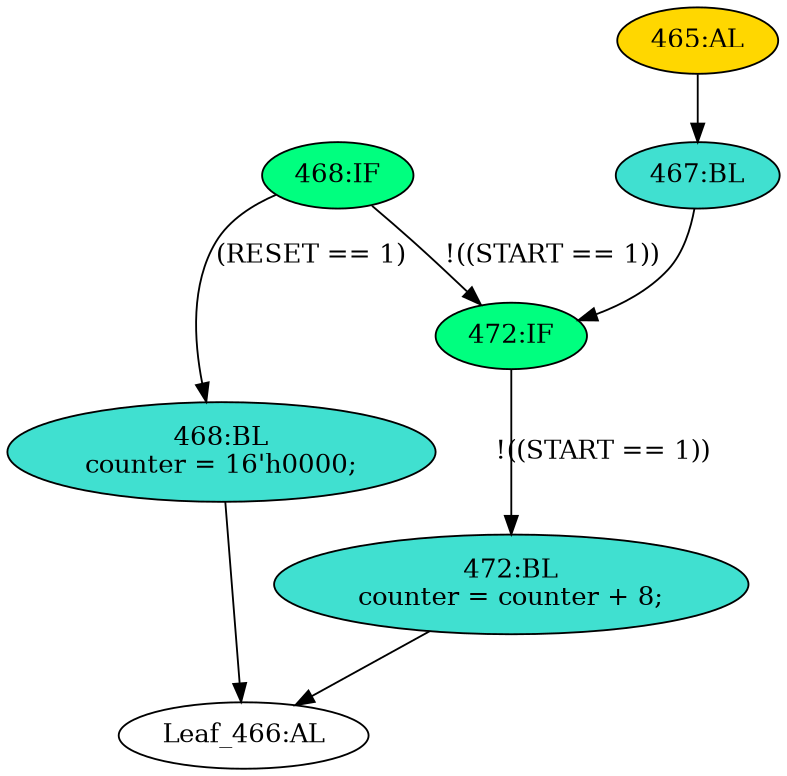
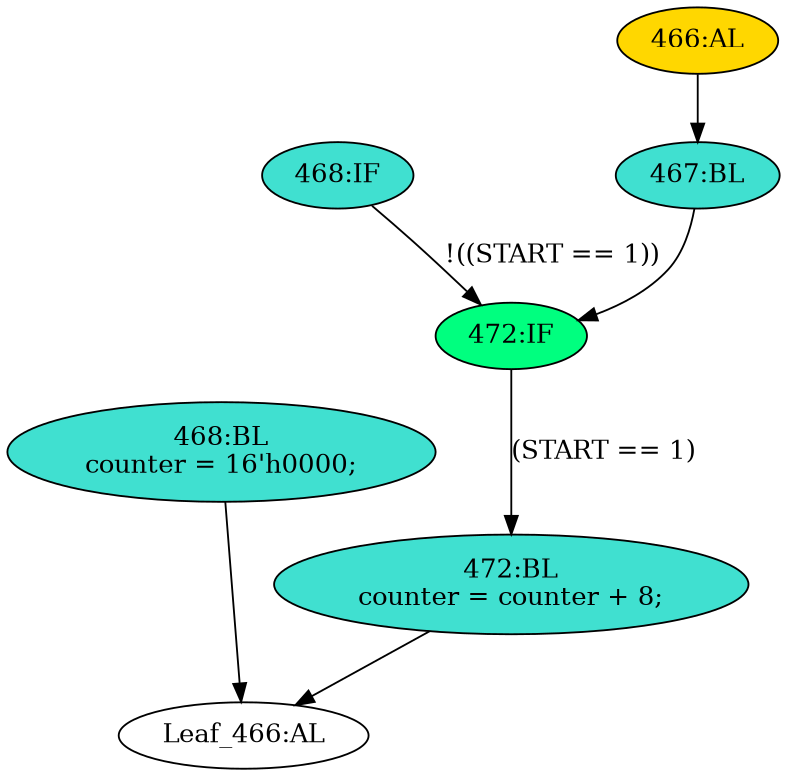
node "465:AL": label "465:AL" -> "466:AL"
node "468:IF": fillcolor springgreen -> turquoise
edge "468:IF" -> "468:BL counter = 16'h0000;": removed, label "(RESET == 1)"
edge "472:IF" -> "472:BL counter = counter + 8;": label "!((START == 1))" -> "(START == 1)"
